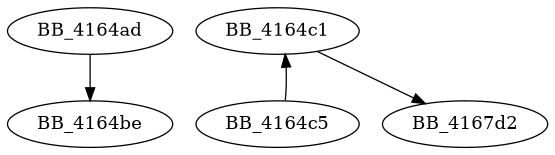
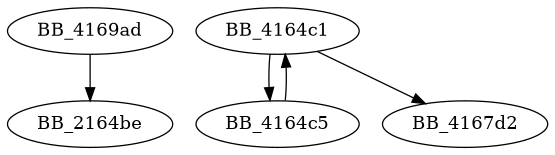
node "BB_4164ad": label "BB_4164ad" -> "BB_4169ad"
edge "BB_4164c1" -> "BB_4164c5": added
node "BB_4164be": label "BB_4164be" -> "BB_2164be"
